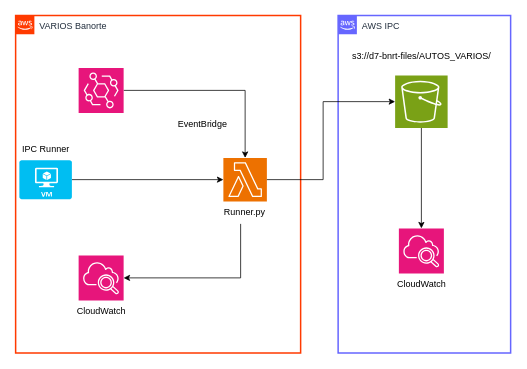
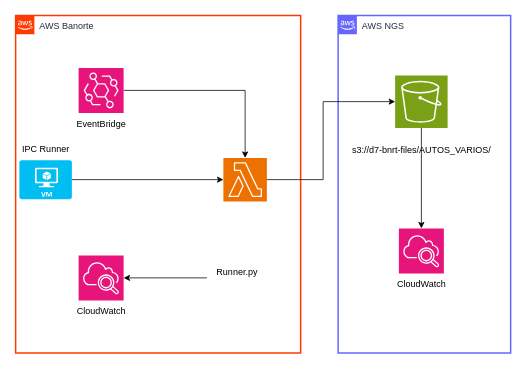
node "VARIOS Banorte": label "VARIOS Banorte" -> "AWS Banorte"
node "AWS IPC": label "AWS IPC" -> "AWS NGS"
node "s3://d7-bnrt-files/AUTOS_VARIOS/": moved (421, 57) -> (421, 150)
node "EventBridge": moved (202, 124) -> (101, 124)
node "Runner.py": moved (244, 213) -> (237, 273)
